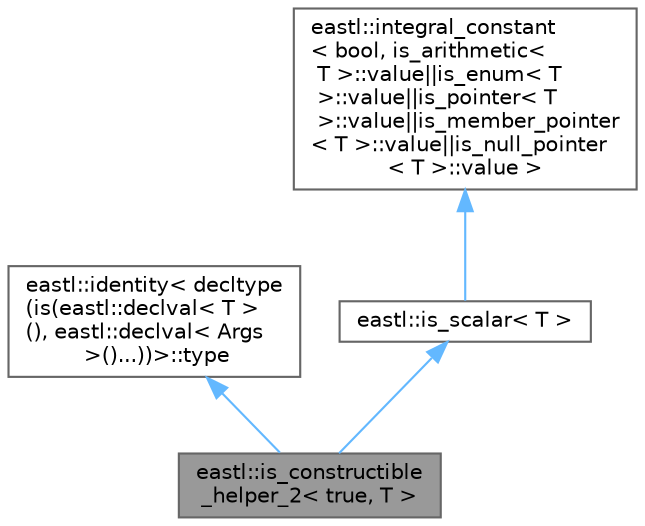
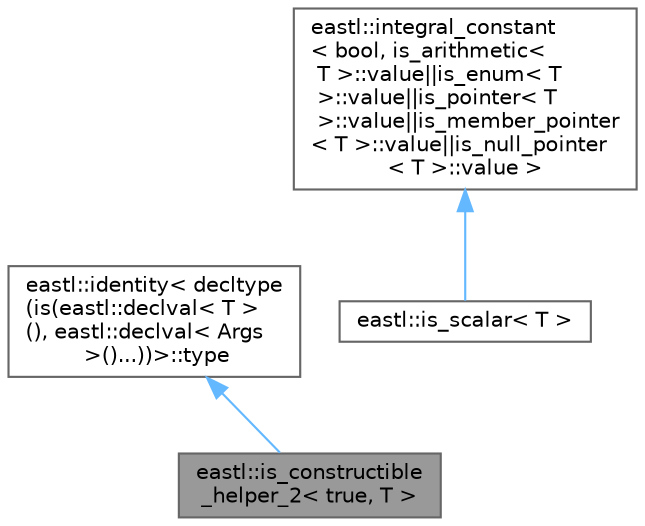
edge "eastl::is_constructible _helper_2< true, T >" -> "eastl::is_scalar< T >": removed
